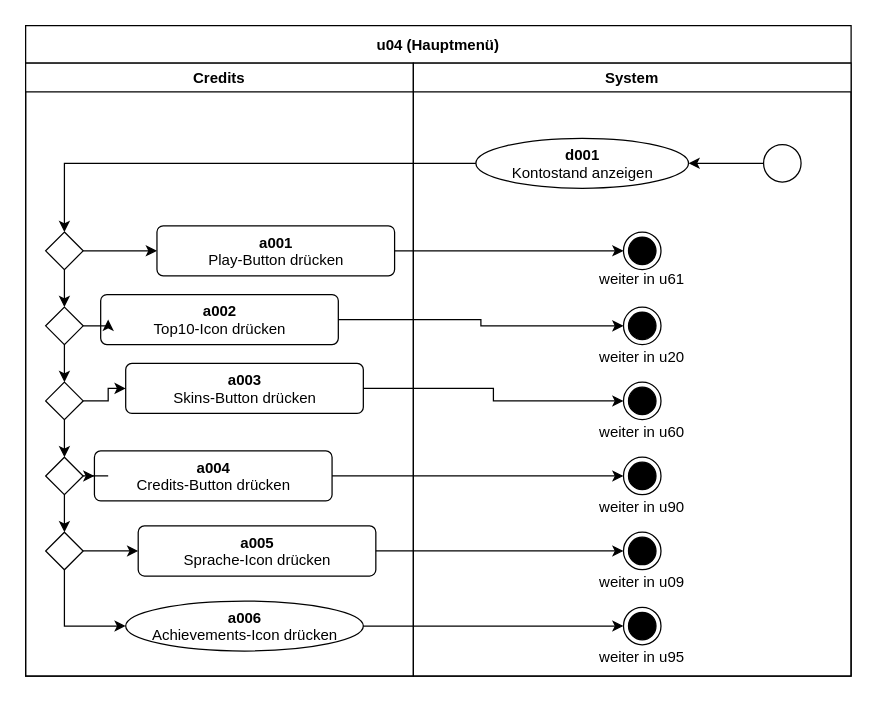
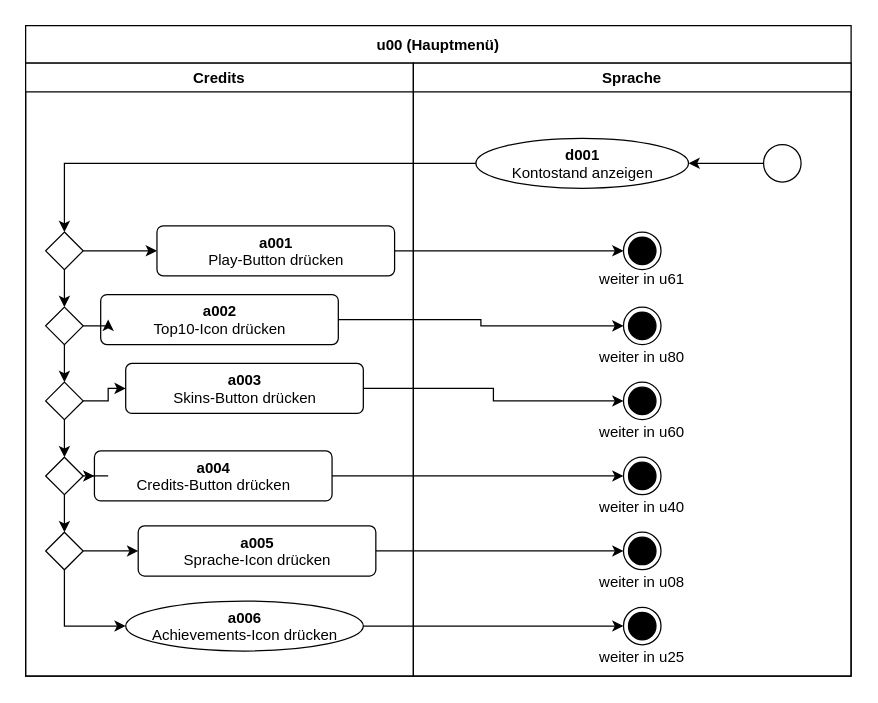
node "u04 (Hauptmenü)": label "u04 (Hauptmenü)" -> "u00 (Hauptmenü)"
node "System": label "System" -> "Sprache"
node "weiter in u20": label "weiter in u20" -> "weiter in u80"
node "weiter in u90": label "weiter in u90" -> "weiter in u40"
node "weiter in u09": label "weiter in u09" -> "weiter in u08"
node "weiter in u95": label "weiter in u95" -> "weiter in u25"
